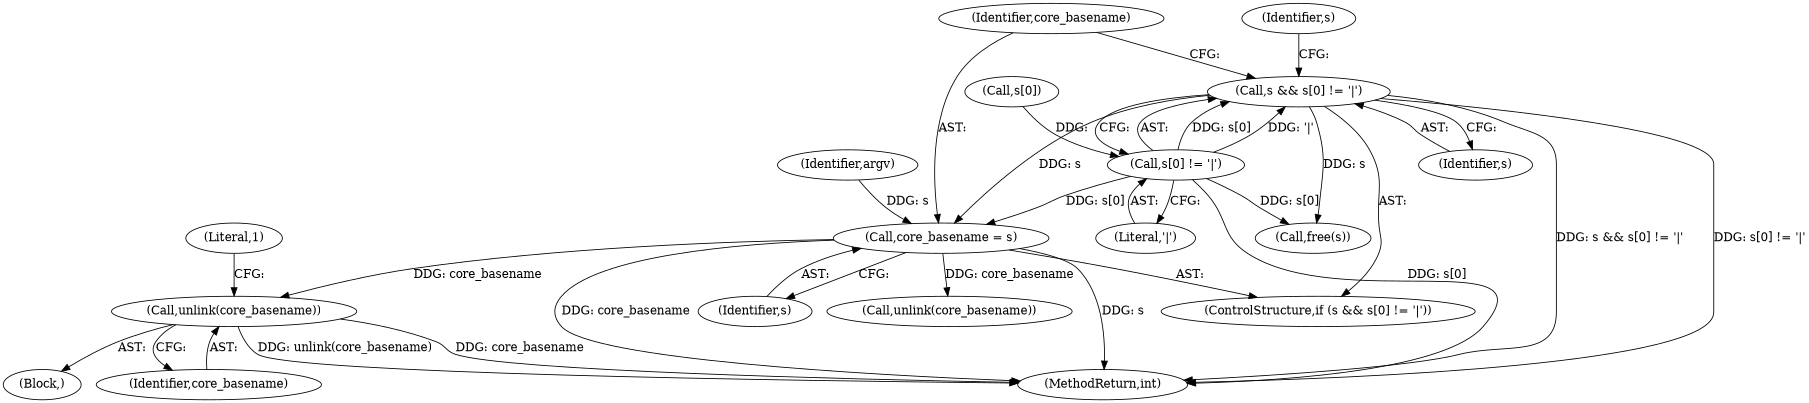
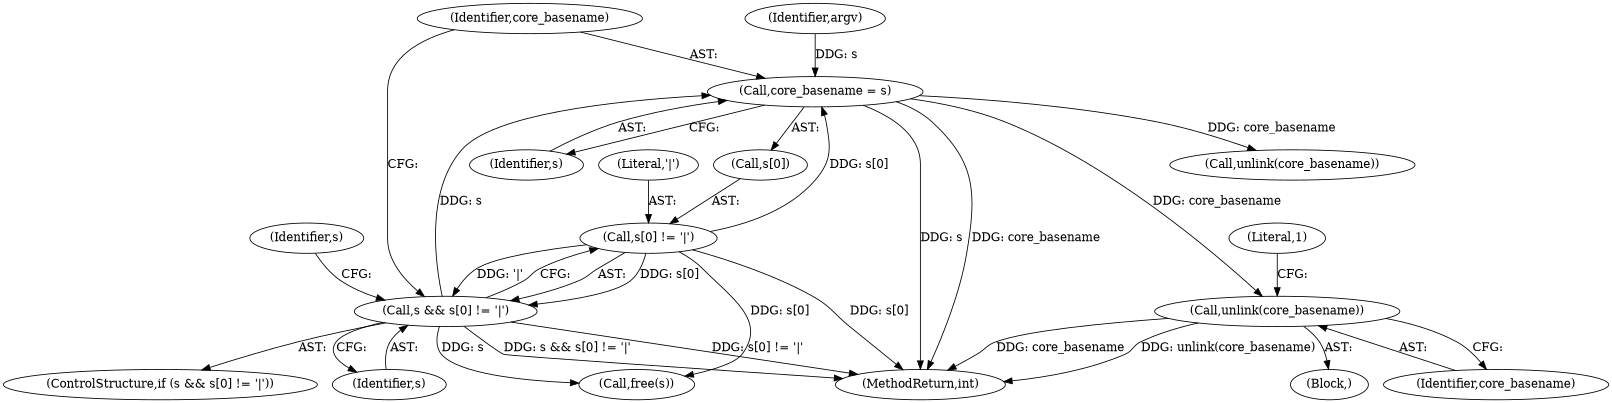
edge "(Call,s[0])" -> "(Call,s[0] != '|')": label "DDG: " -> "AST: "
edge "(Call,s[0] != '|')" -> "(Literal,'|')": removed, label "CFG:"
edge "(Call,core_basename = s)" -> "(ControlStructure,if (s && s[0] != '|'))": now "(Call,core_basename = s)" -> "(Call,s[0])"
